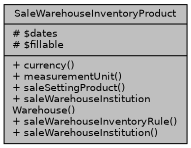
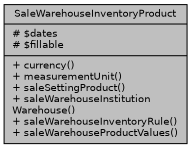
node "SaleWarehouseInventoryProduct": text "+ saleWarehouseInstitution()" -> "+ saleWarehouseProductValues()"
